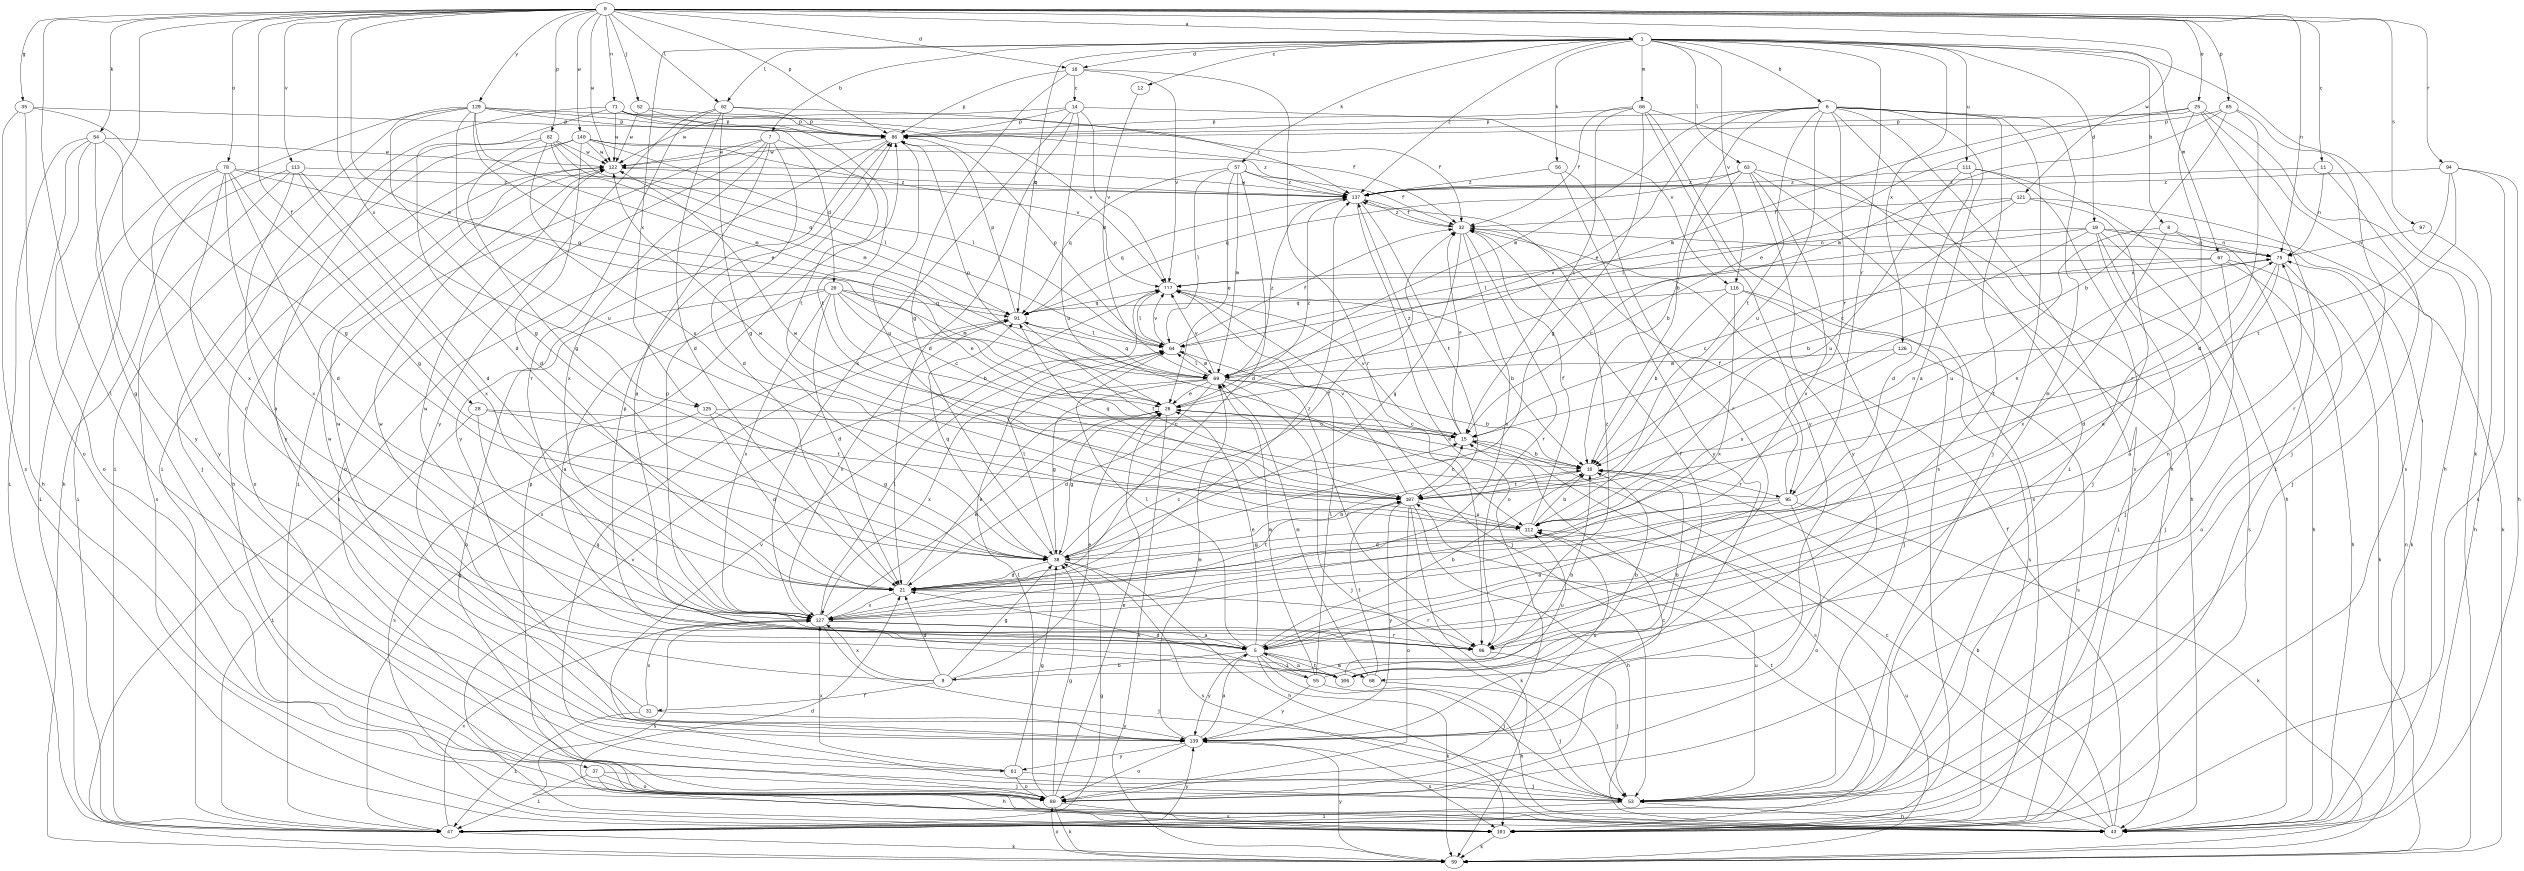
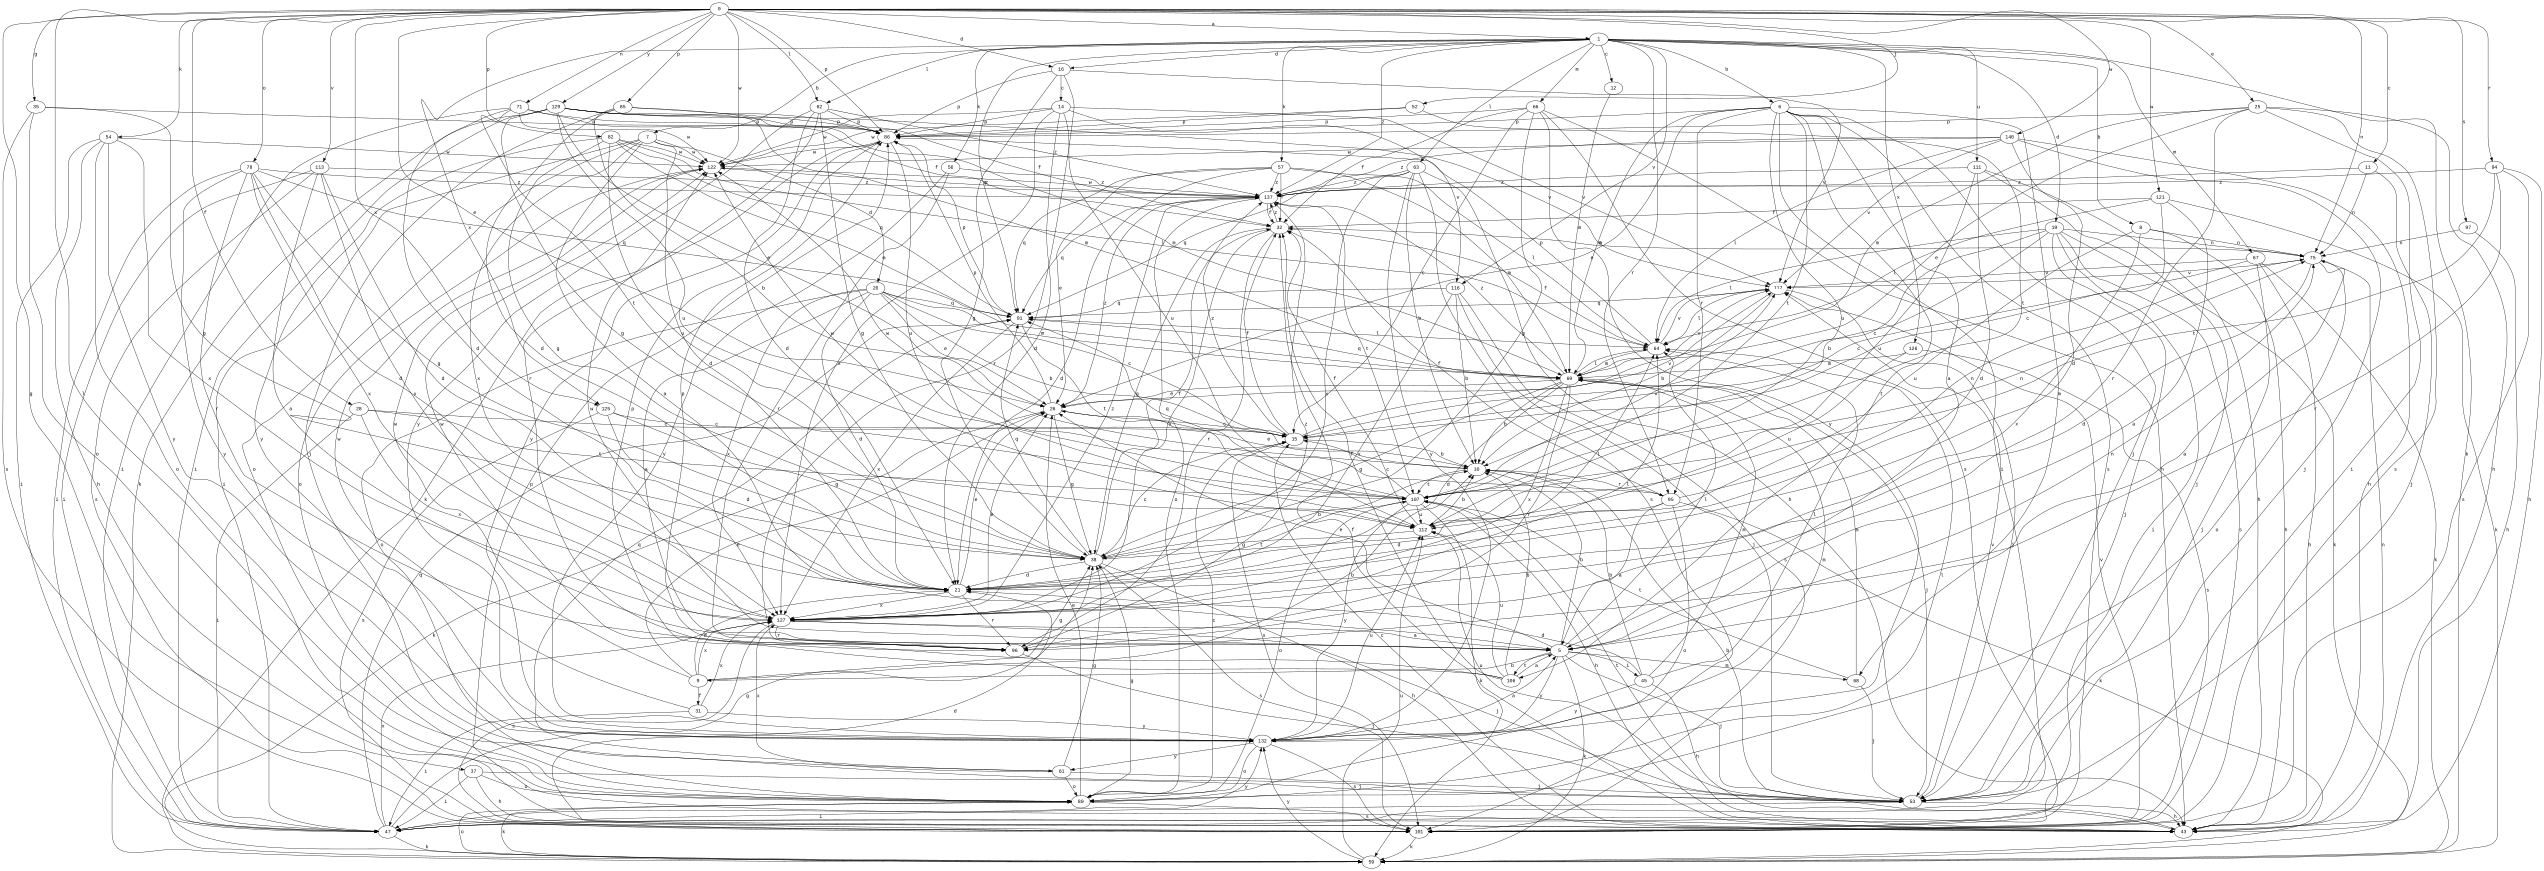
edge "6" -> "10": removed, label "b"
node "55": label "55" -> "45"
node "139": label "139" -> "132"
